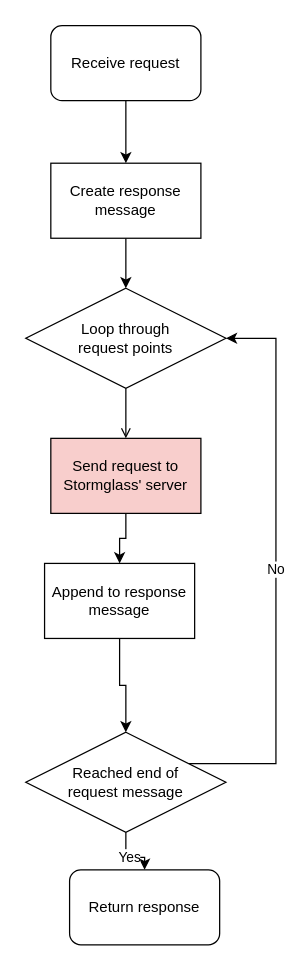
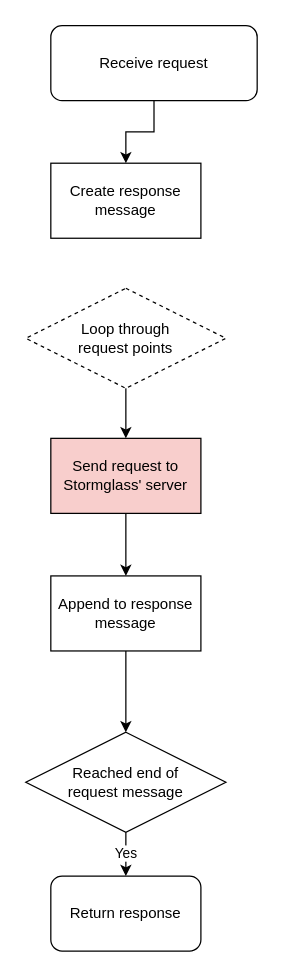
node "Receive request": size 150x75 -> 206x75
edge "Create response message" -> "Loop through request points": removed
node "Loop through request points": style solid -> dashed
edge "Loop through request points" -> "Send request to Stormglass' server": arrowhead open -> classic
edge "Reached end of request message" -> "Loop through request points": removed, label "No"
node "Append to response message": moved (119, 601) -> (126, 613)
node "Return response": moved (144, 907) -> (126, 913)
